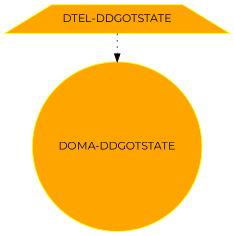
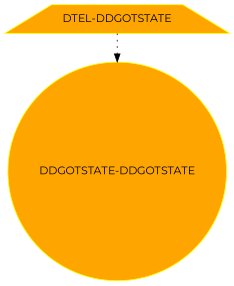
node "DOMA-DDGOTSTATE": label "DOMA-DDGOTSTATE" -> "DDGOTSTATE-DDGOTSTATE"
